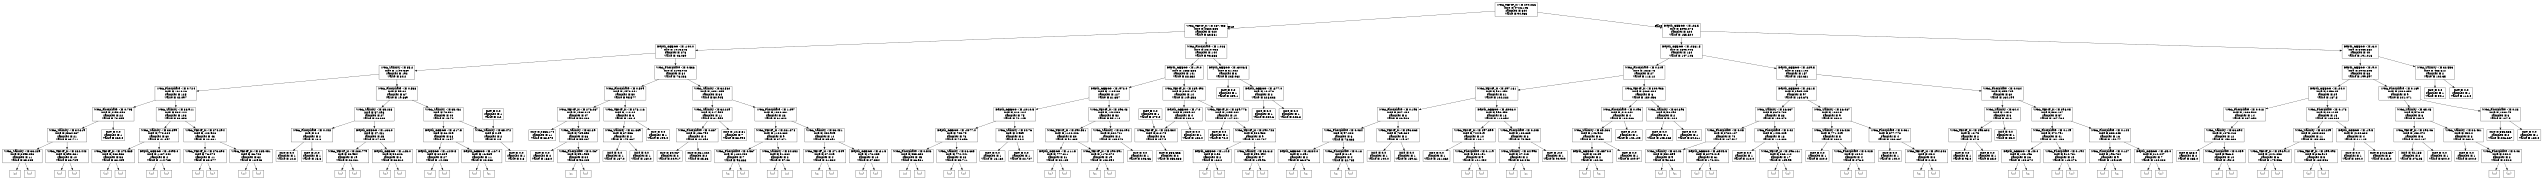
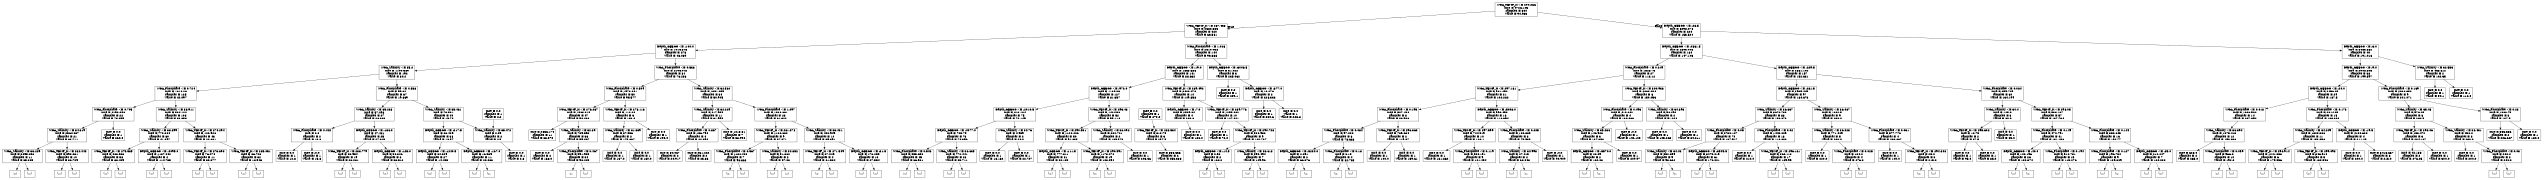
node "mse = 0.0 samples = 1 value = 223.8": label "mse = 0.0 samples = 1 value = 223.8" -> "mse = 0.0 value = 1 value = 223.8"
edge "Depth_GEBCO <= -7.0 mse = 2539.84 samples = 4 value = 233.6" -> "WOA_TEMP_K <= 288.534 mse = 318.75 samples = 3 value = 257.5": removed
